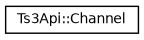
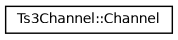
node "Ts3Api::Channel": label "Ts3Api::Channel" -> "Ts3Channel::Channel"
